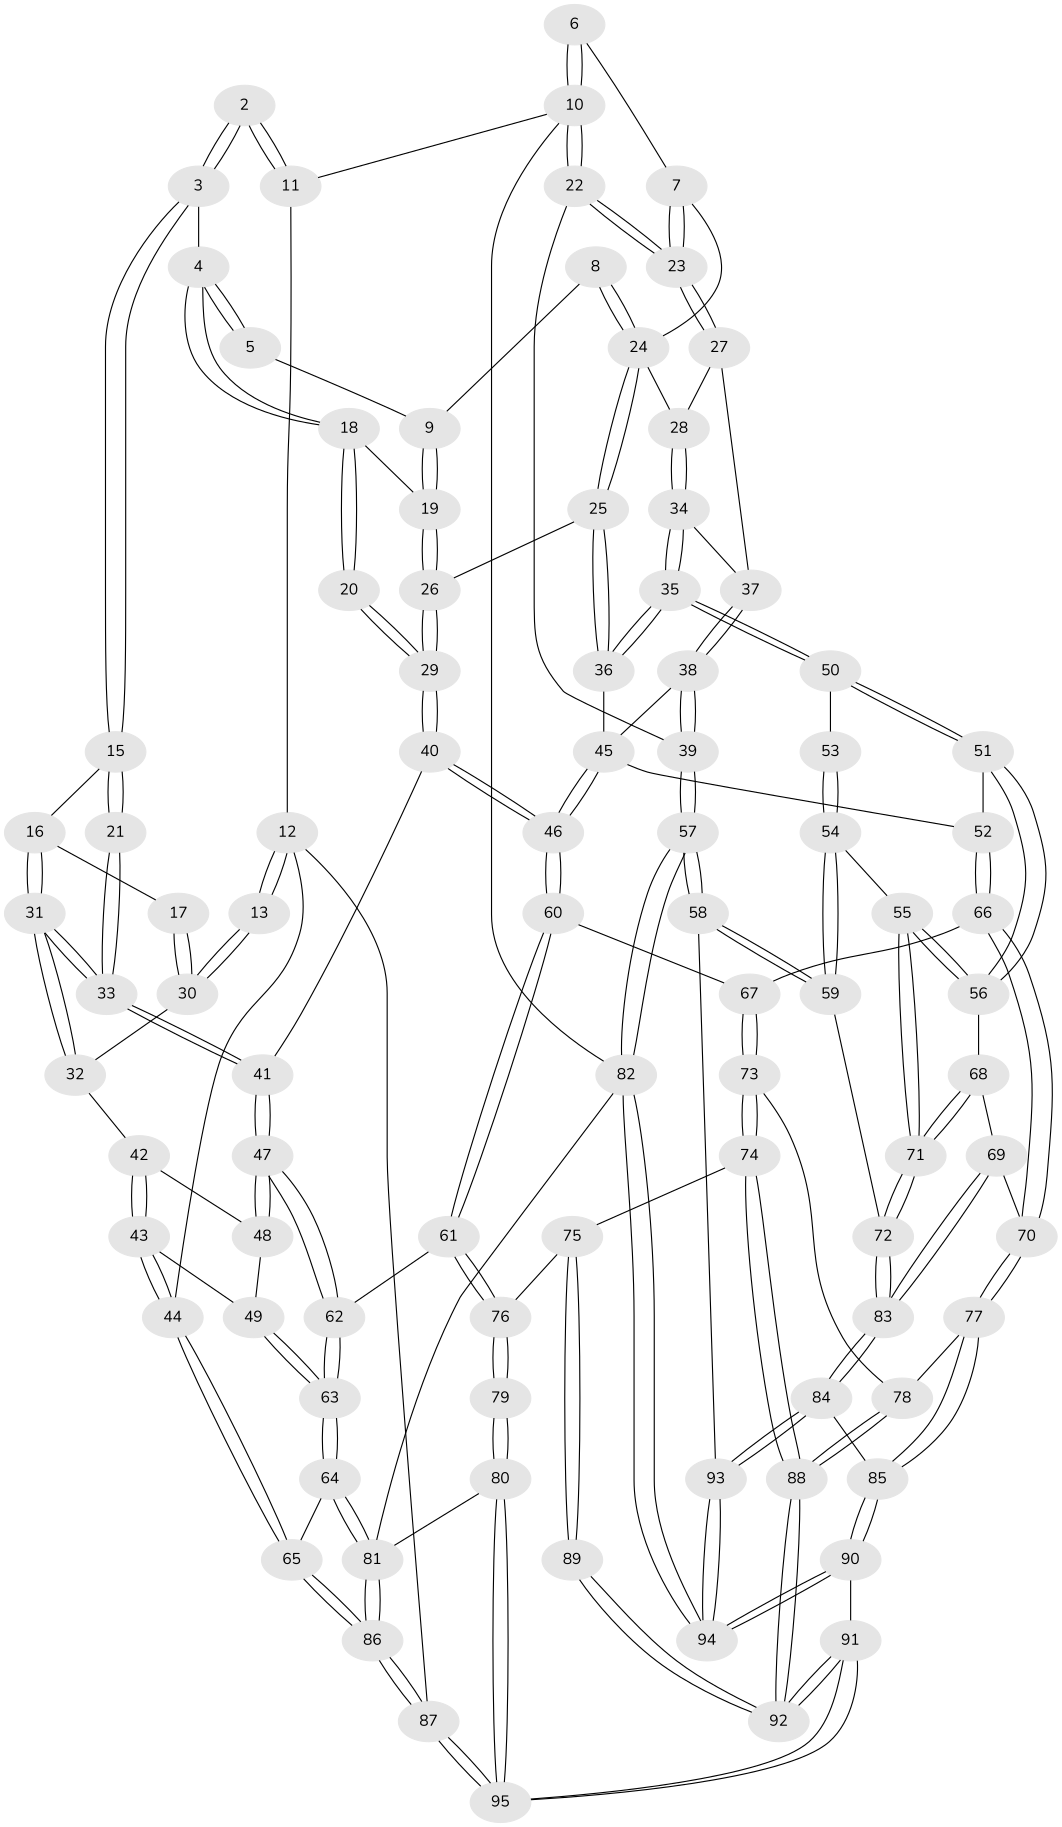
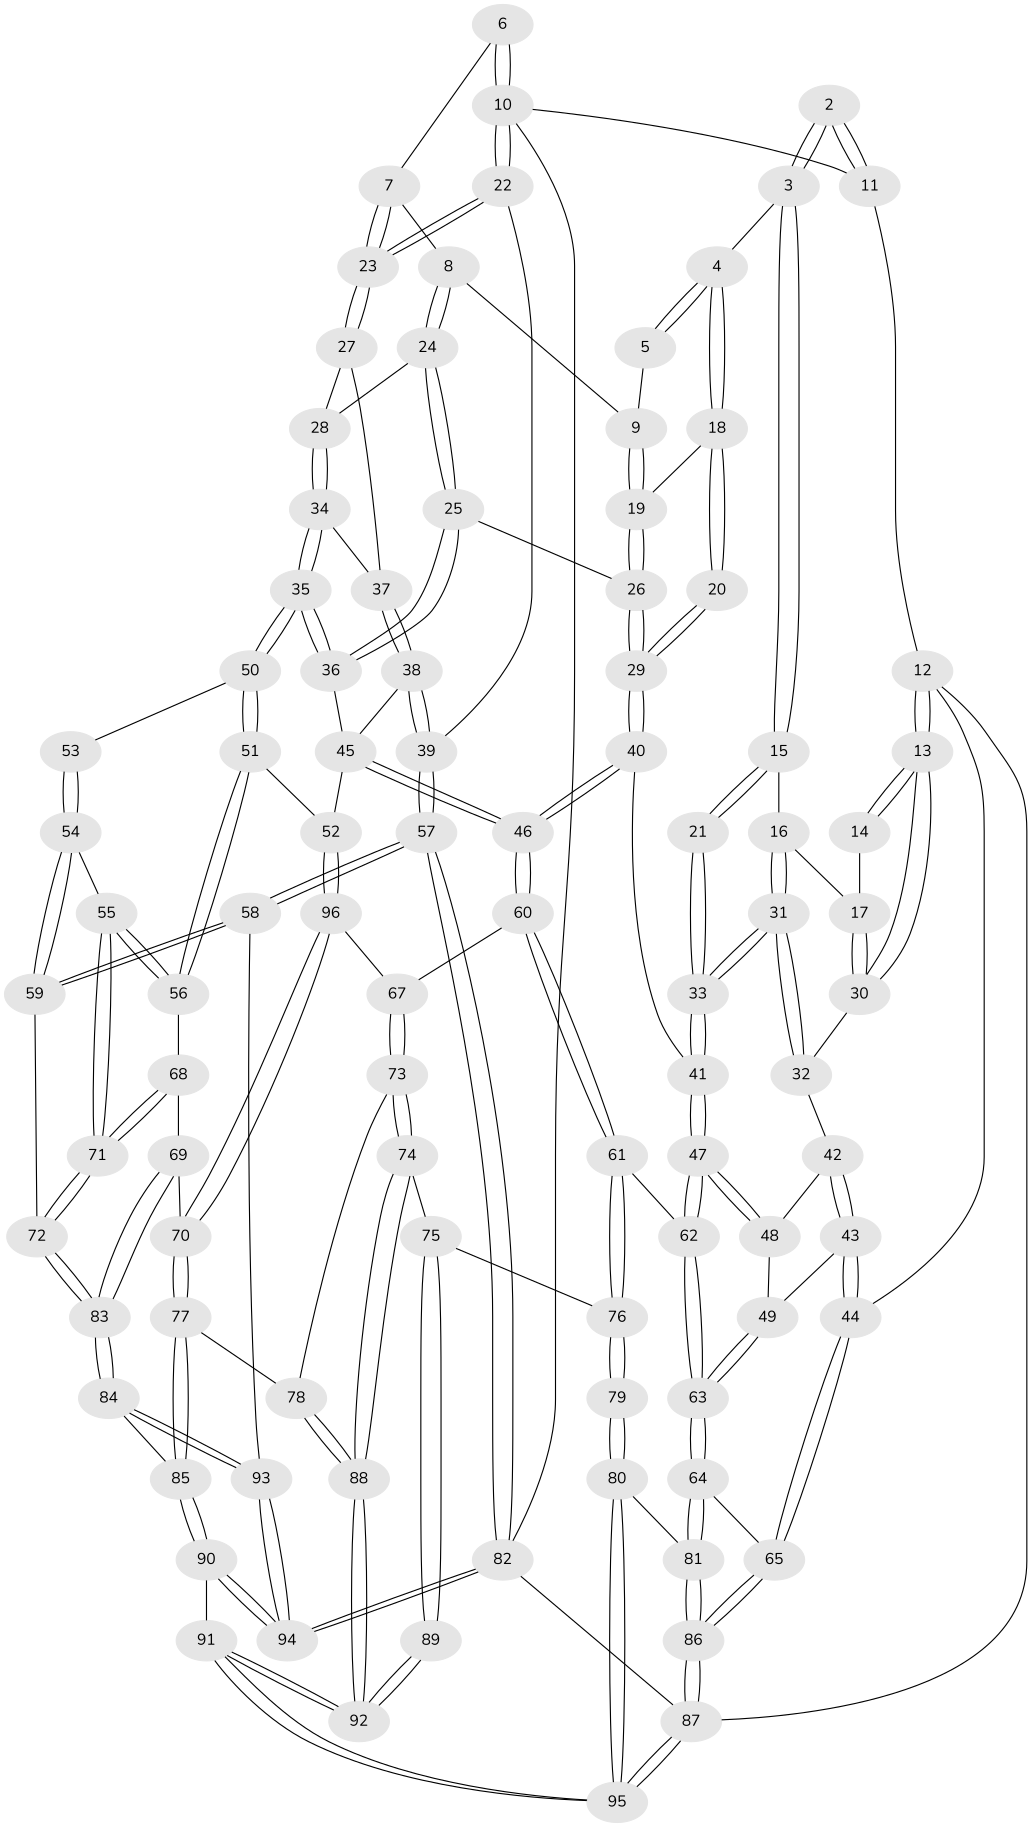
edge "7" -- "24": now "7" -- "8"
node "14": added
node "66": label "66" -> "96"
edge "82" -- "81": now "82" -- "87"
